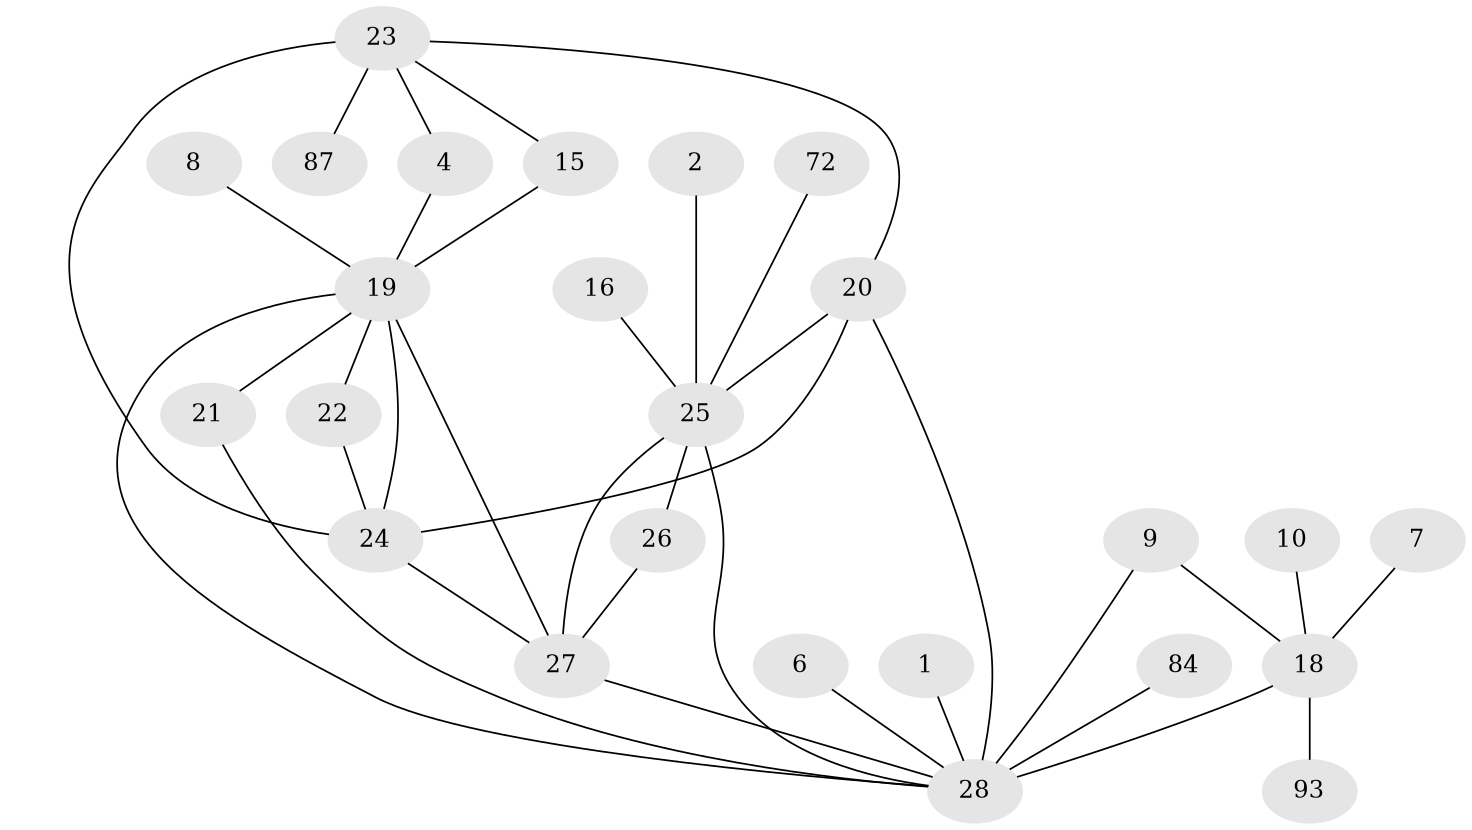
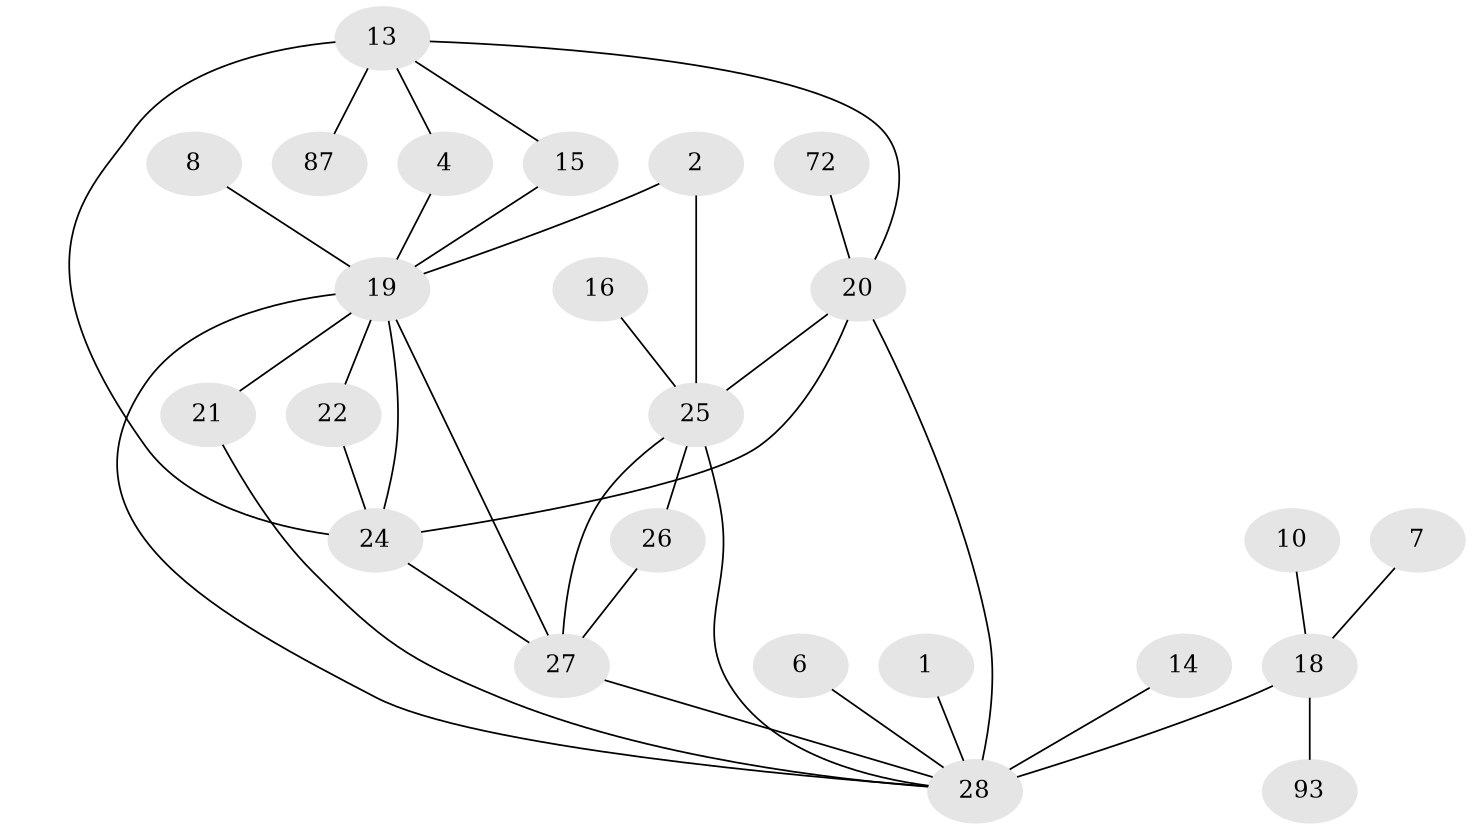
node "23": label "23" -> "13"
edge "2" -- "19": added
edge "72" -- "25": now "72" -- "20"
node "9": removed
node "84": label "84" -> "14"
